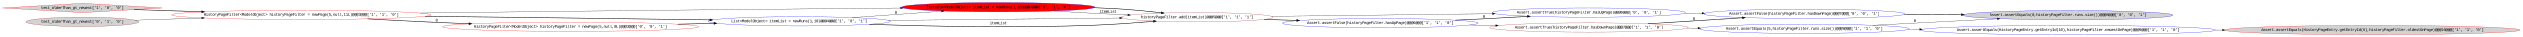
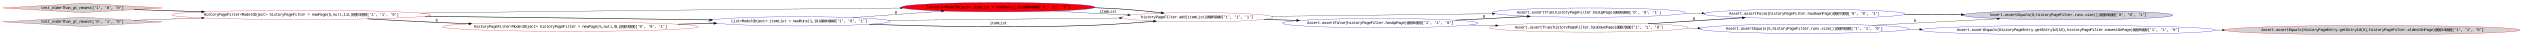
node "test_olderThan_gt_newest['0', '1', '0']": shape ellipse -> diamond
